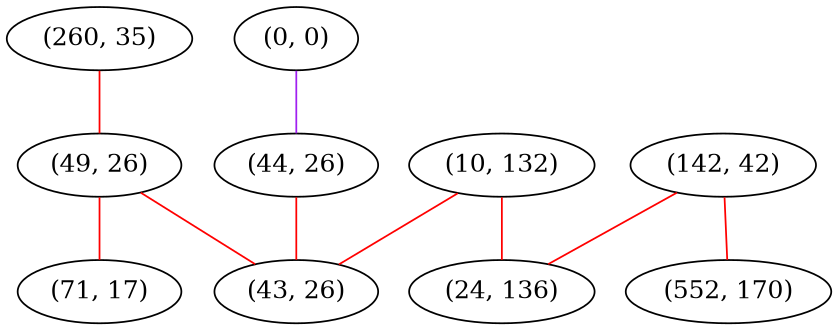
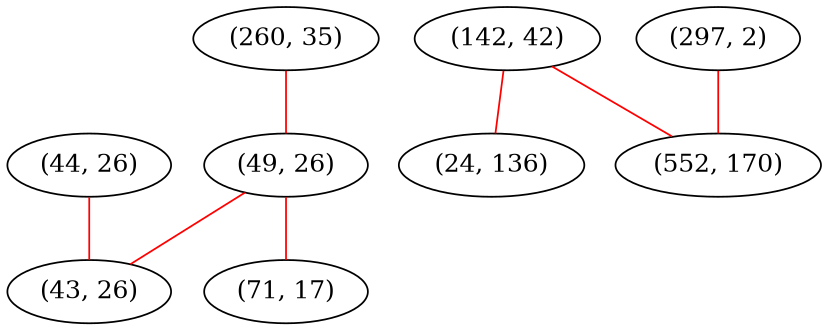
node "(0, 0)": removed
node "(297, 2)": added
node "(10, 132)": removed
